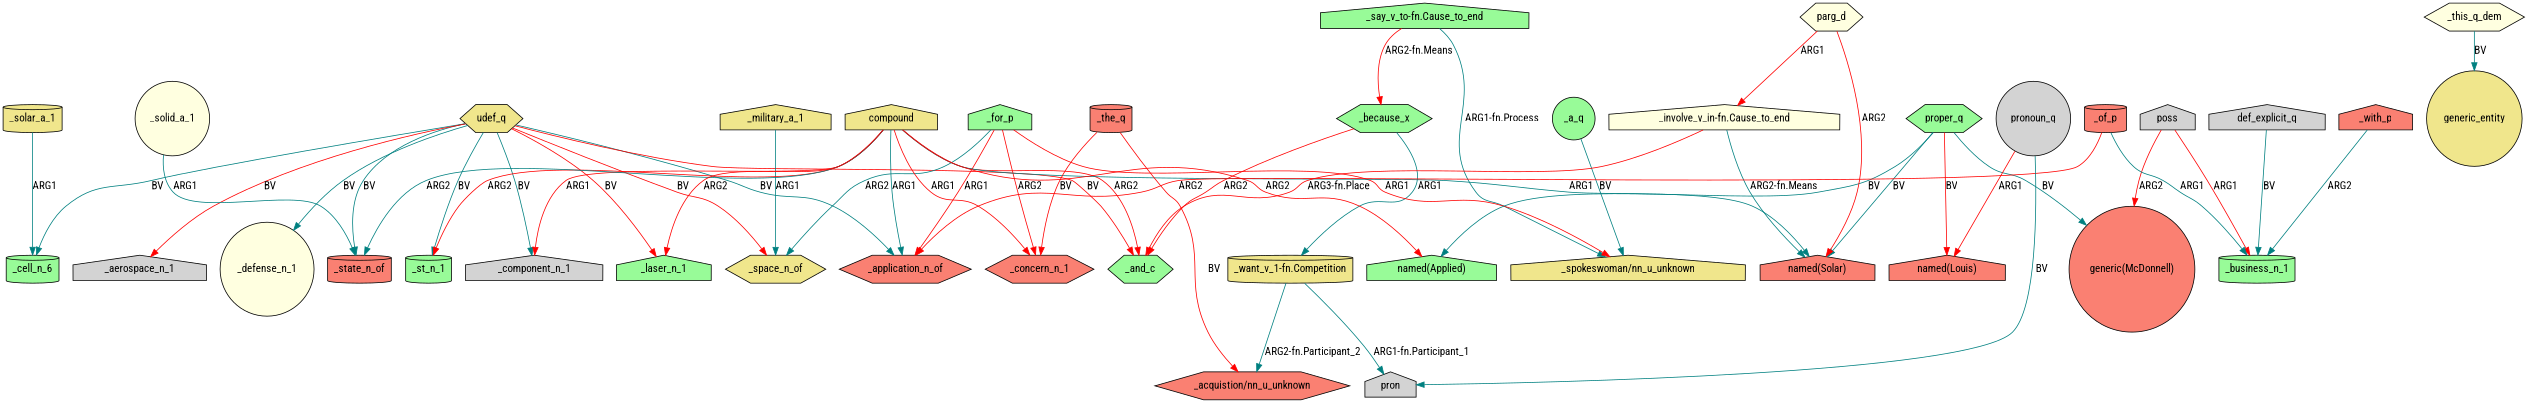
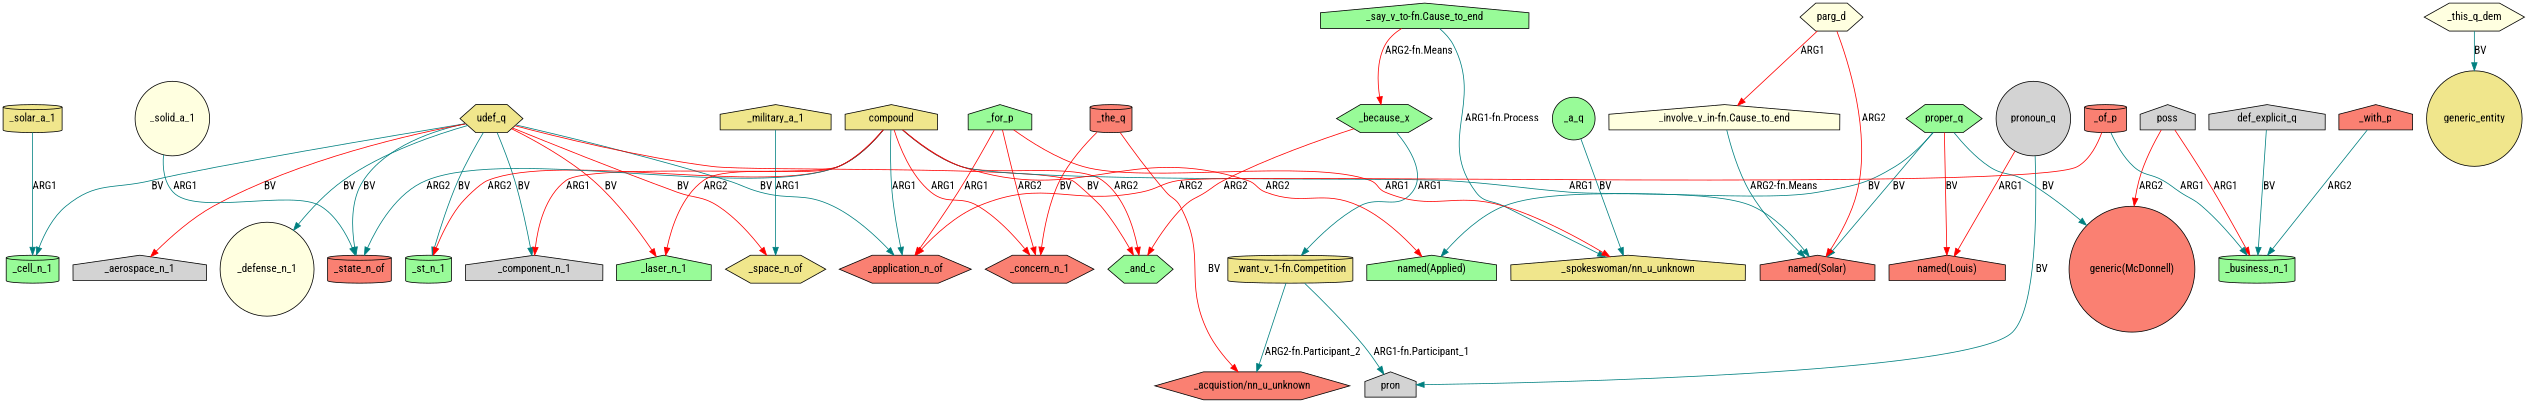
edge "_involve_v_in-fn.Cause_to_end" -> "_and_c": removed, label "ARG3-fn.Place"
edge "_for_p" -> "_space_n_of": removed, label "ARG2"
node "_cell_n_6": label "_cell_n_6" -> "_cell_n_1"
